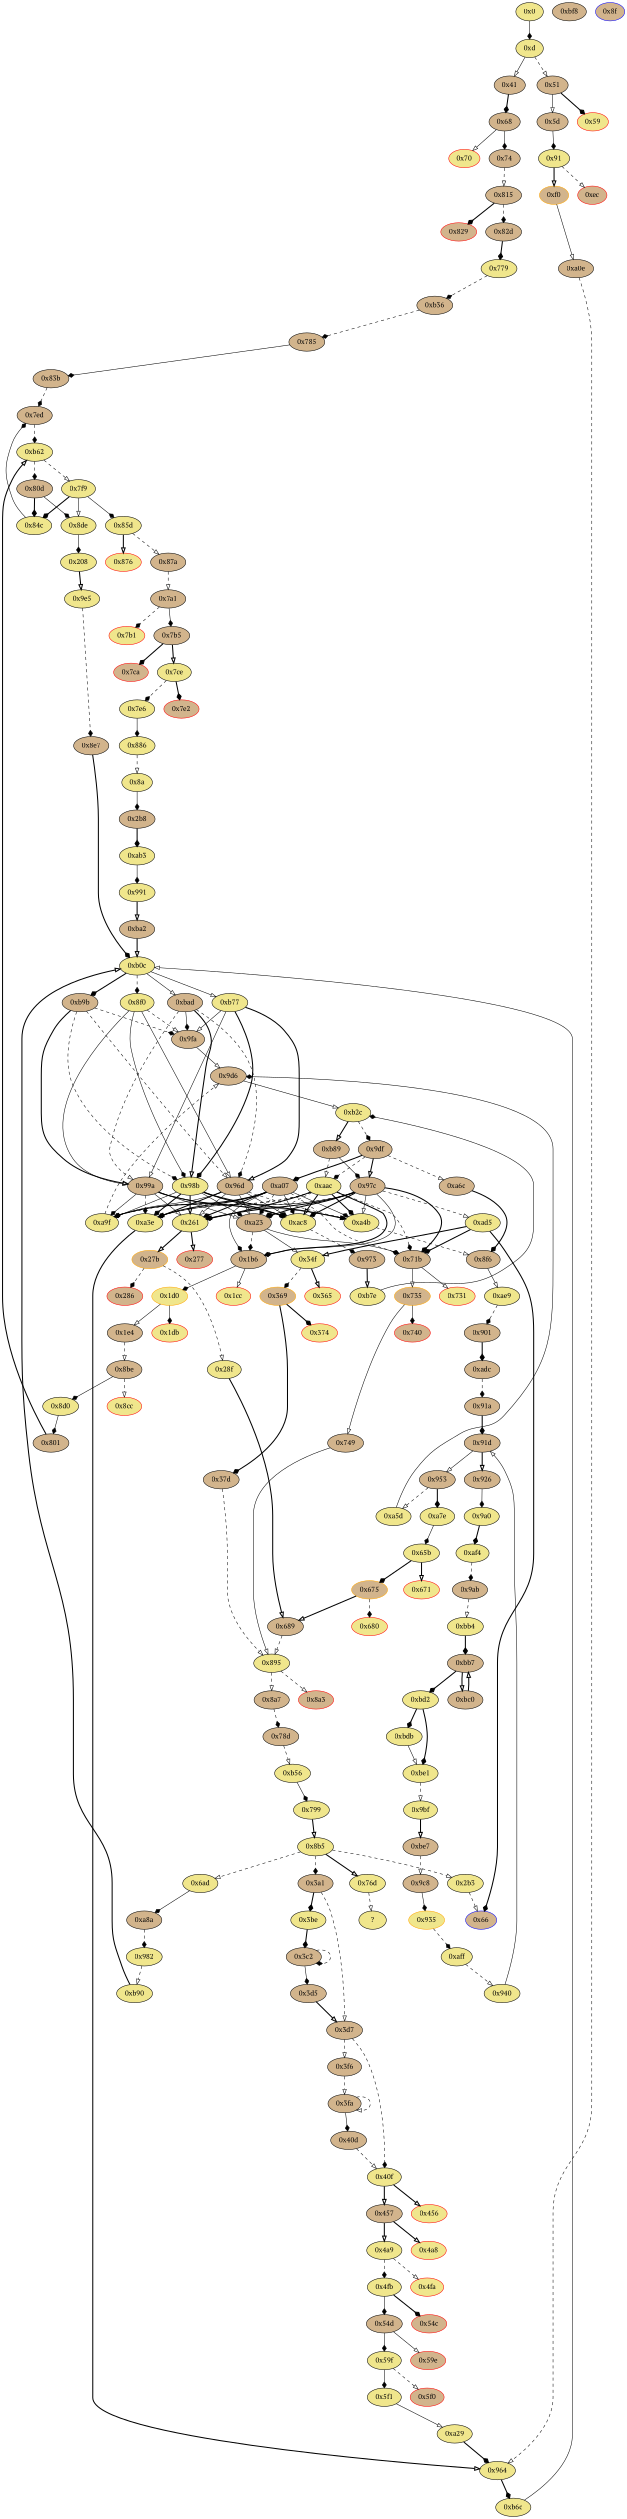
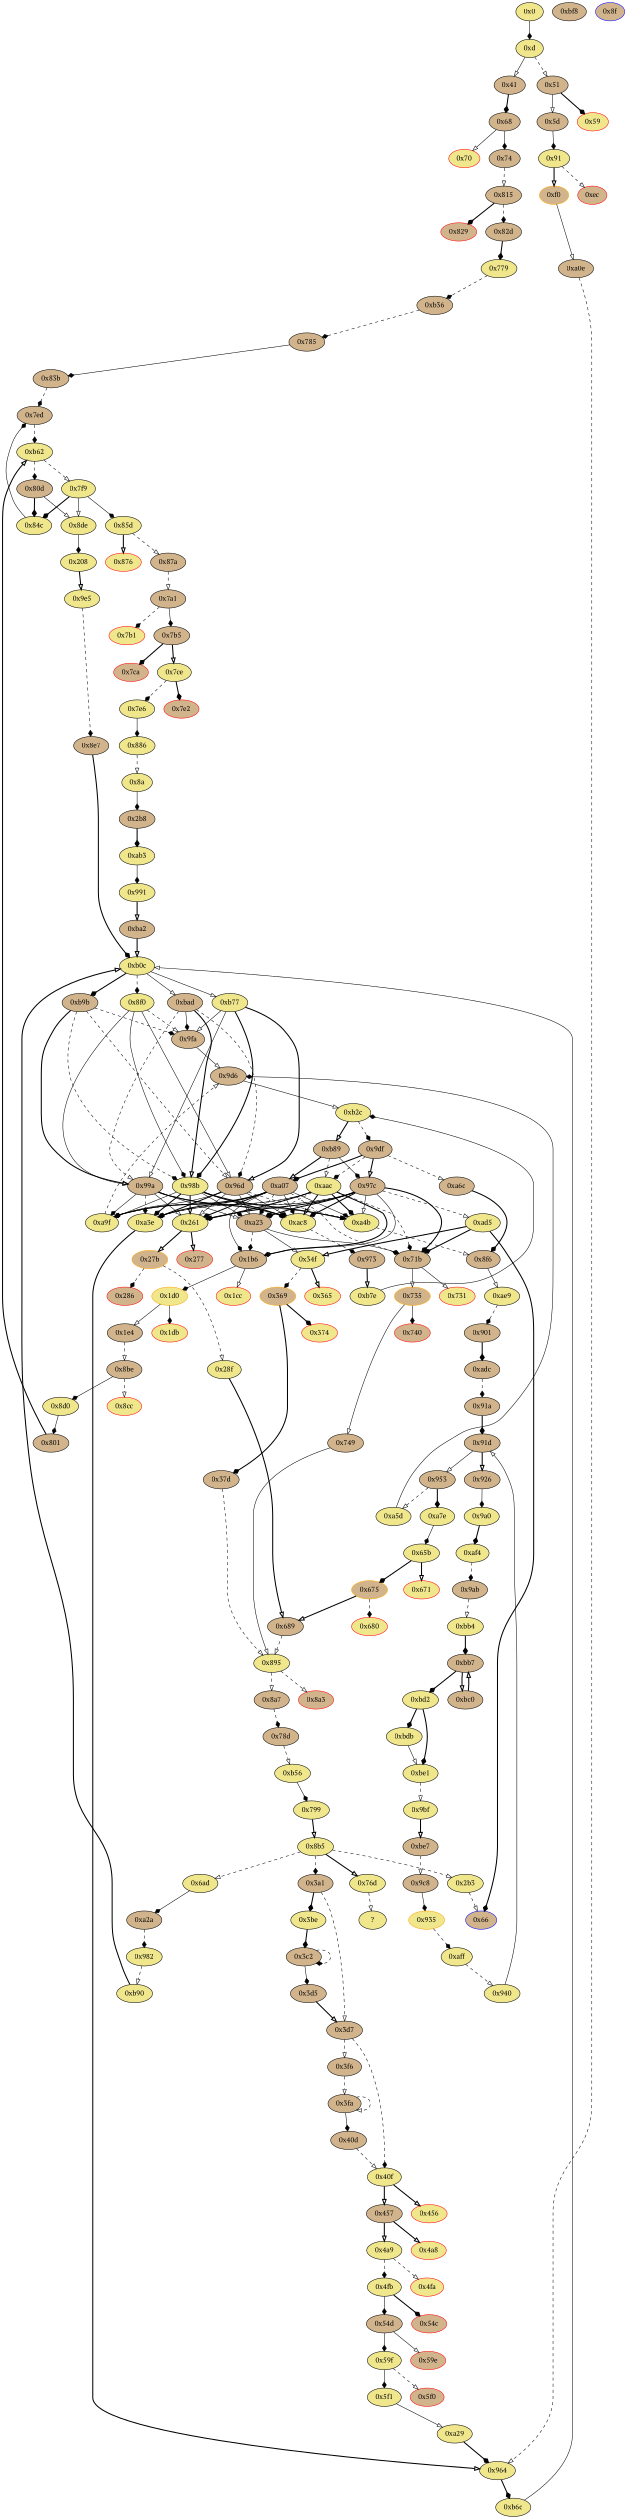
edge "0x80d" -> "0x8de": arrowhead diamond -> onormal
edge "0xb89" -> "0xa07": added
edge "0xaac" -> "0xa9f": style dashed -> solid
node "0xa8a": label "0xa8a" -> "0xa2a"
